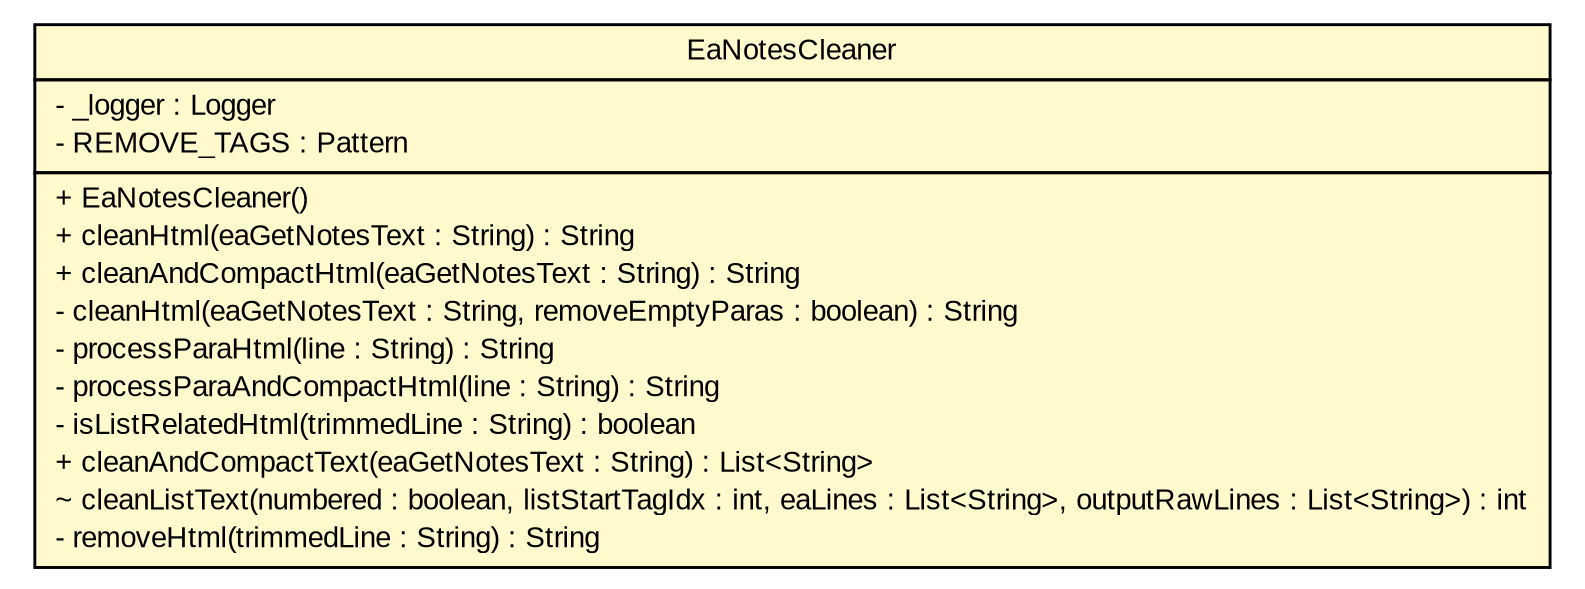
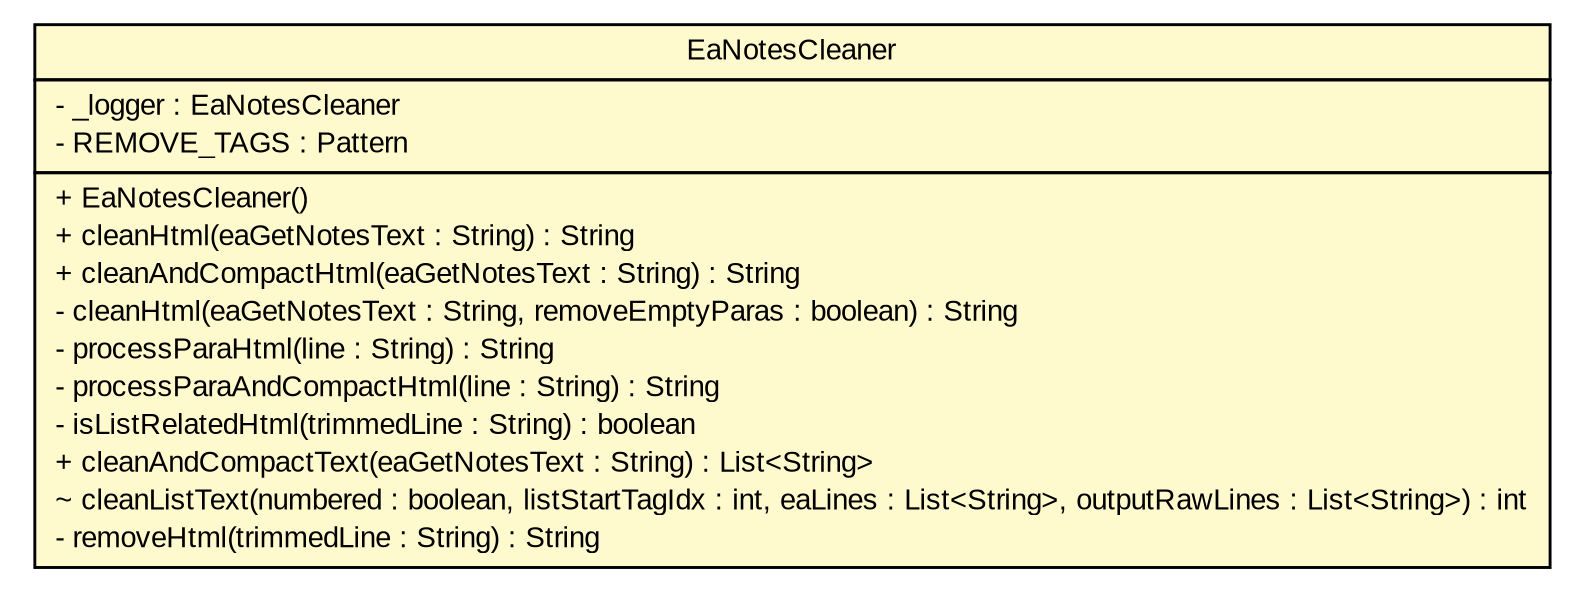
node "EaNotesCleaner": text "- _logger : Logger" -> "- _logger : EaNotesCleaner"
